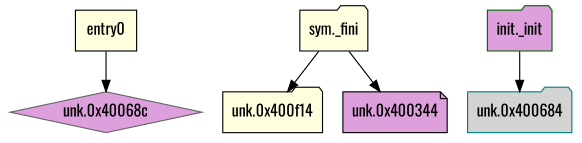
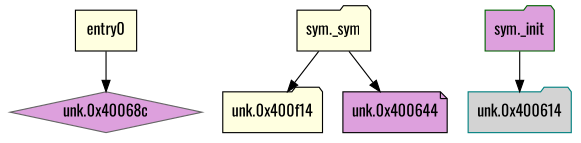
node "sym._fini": label "sym._fini" -> "sym._sym"
node "init._init": label "init._init" -> "sym._init"
node "unk.0x400344": label "unk.0x400344" -> "unk.0x400644"
node "unk.0x400684": label "unk.0x400684" -> "unk.0x400614"
